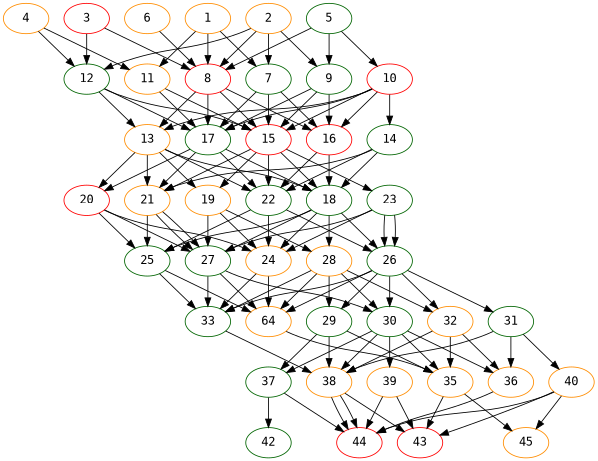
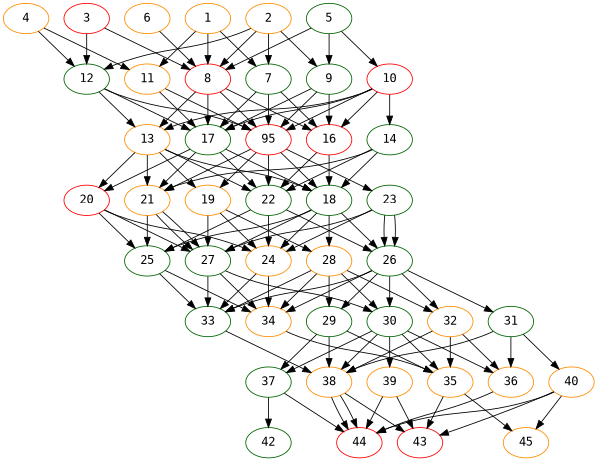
node "15": label "15" -> "95"
node "64": label "64" -> "34"
